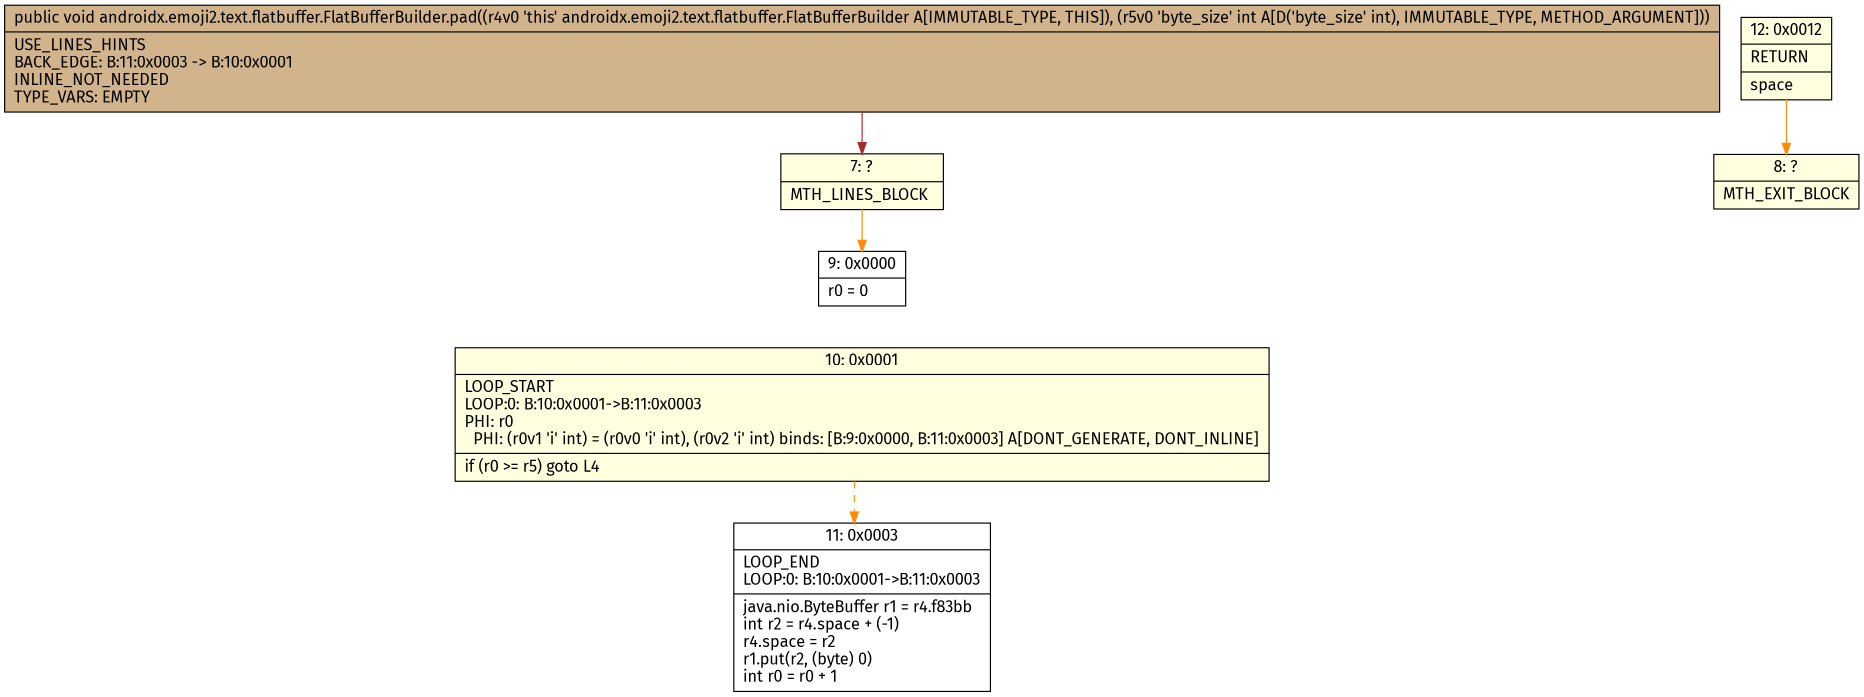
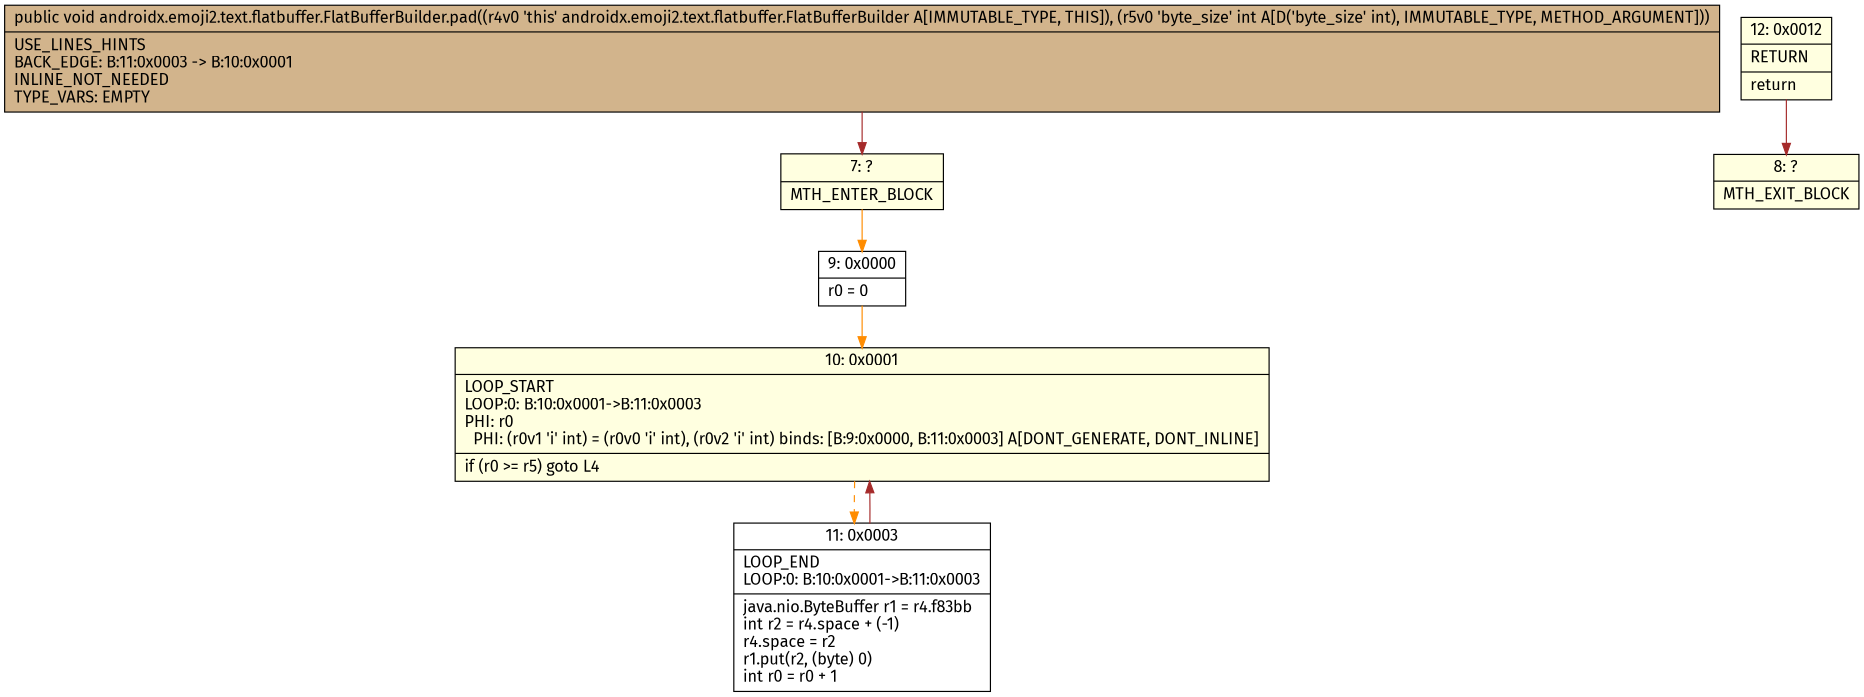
node "12: 0x0012": text "space" -> "return"
edge "12: 0x0012" -> "8: ?": color darkorange -> brown
node "7: ?": text "MTH_LINES_BLOCK" -> "MTH_ENTER_BLOCK"
edge "9: 0x0000" -> "10: 0x0001": added
edge "11: 0x0003" -> "10: 0x0001": added
